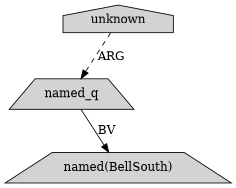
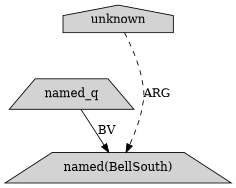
edge "unknown" -> "named_q": now "unknown" -> "named(BellSouth)"
